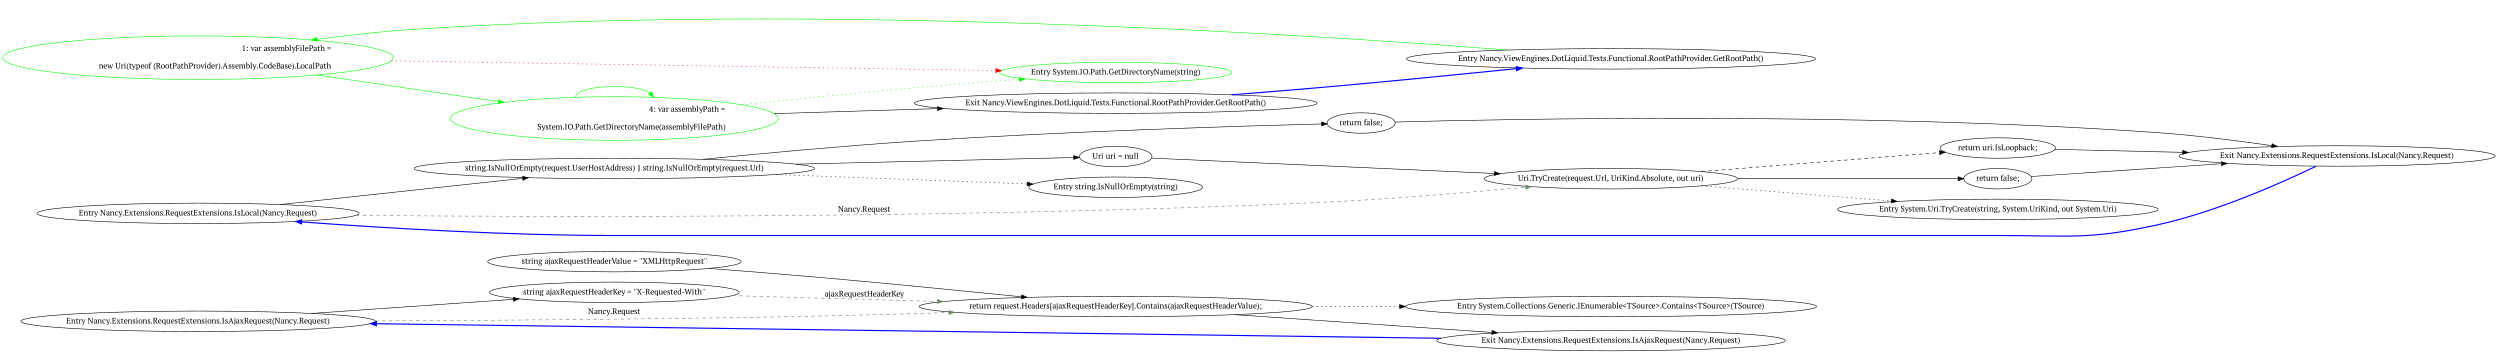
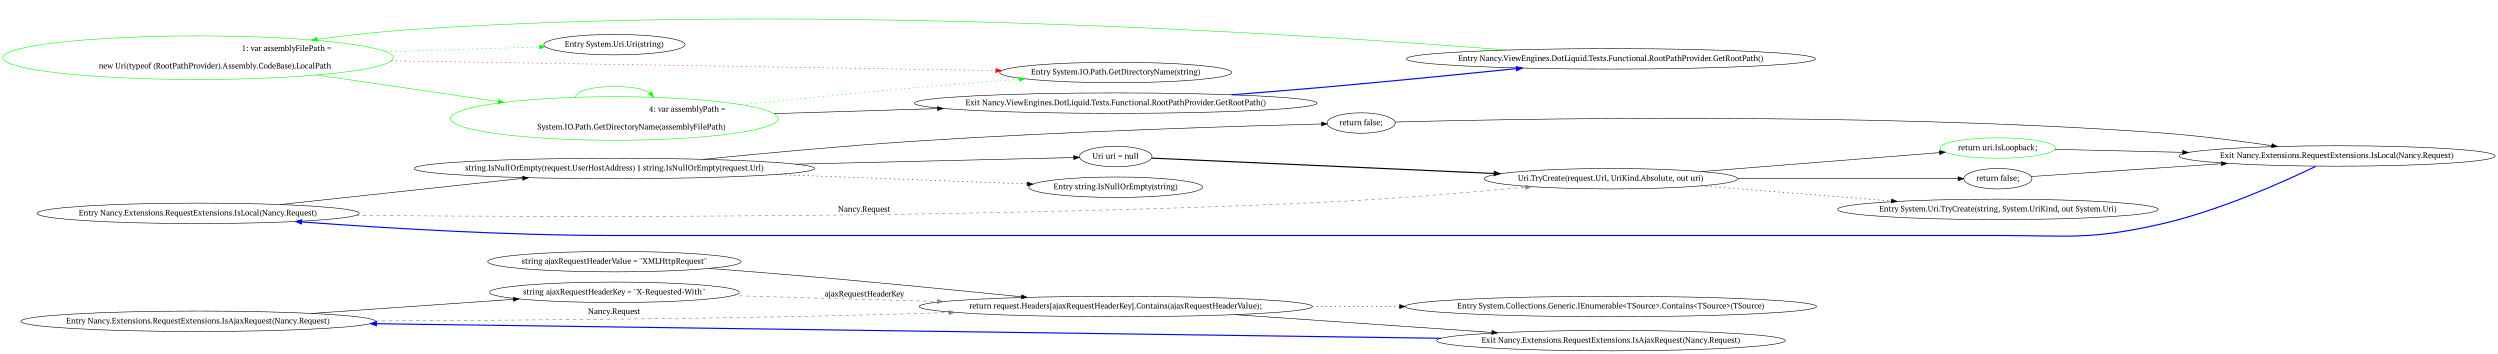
node "Entry System.Uri.Uri(string)": added
node "Entry System.IO.Path.GetDirectoryName(string)": color green -> black
node "return uri.IsLoopback;": color black -> green
edge "Uri.TryCreate(request.Url, UriKind.Absolute, out uri)" -> "return uri.IsLoopback;": style dashed -> solid
edge "Uri uri = null" -> "Uri.TryCreate(request.Url, UriKind.Absolute, out uri)": style solid -> bold
